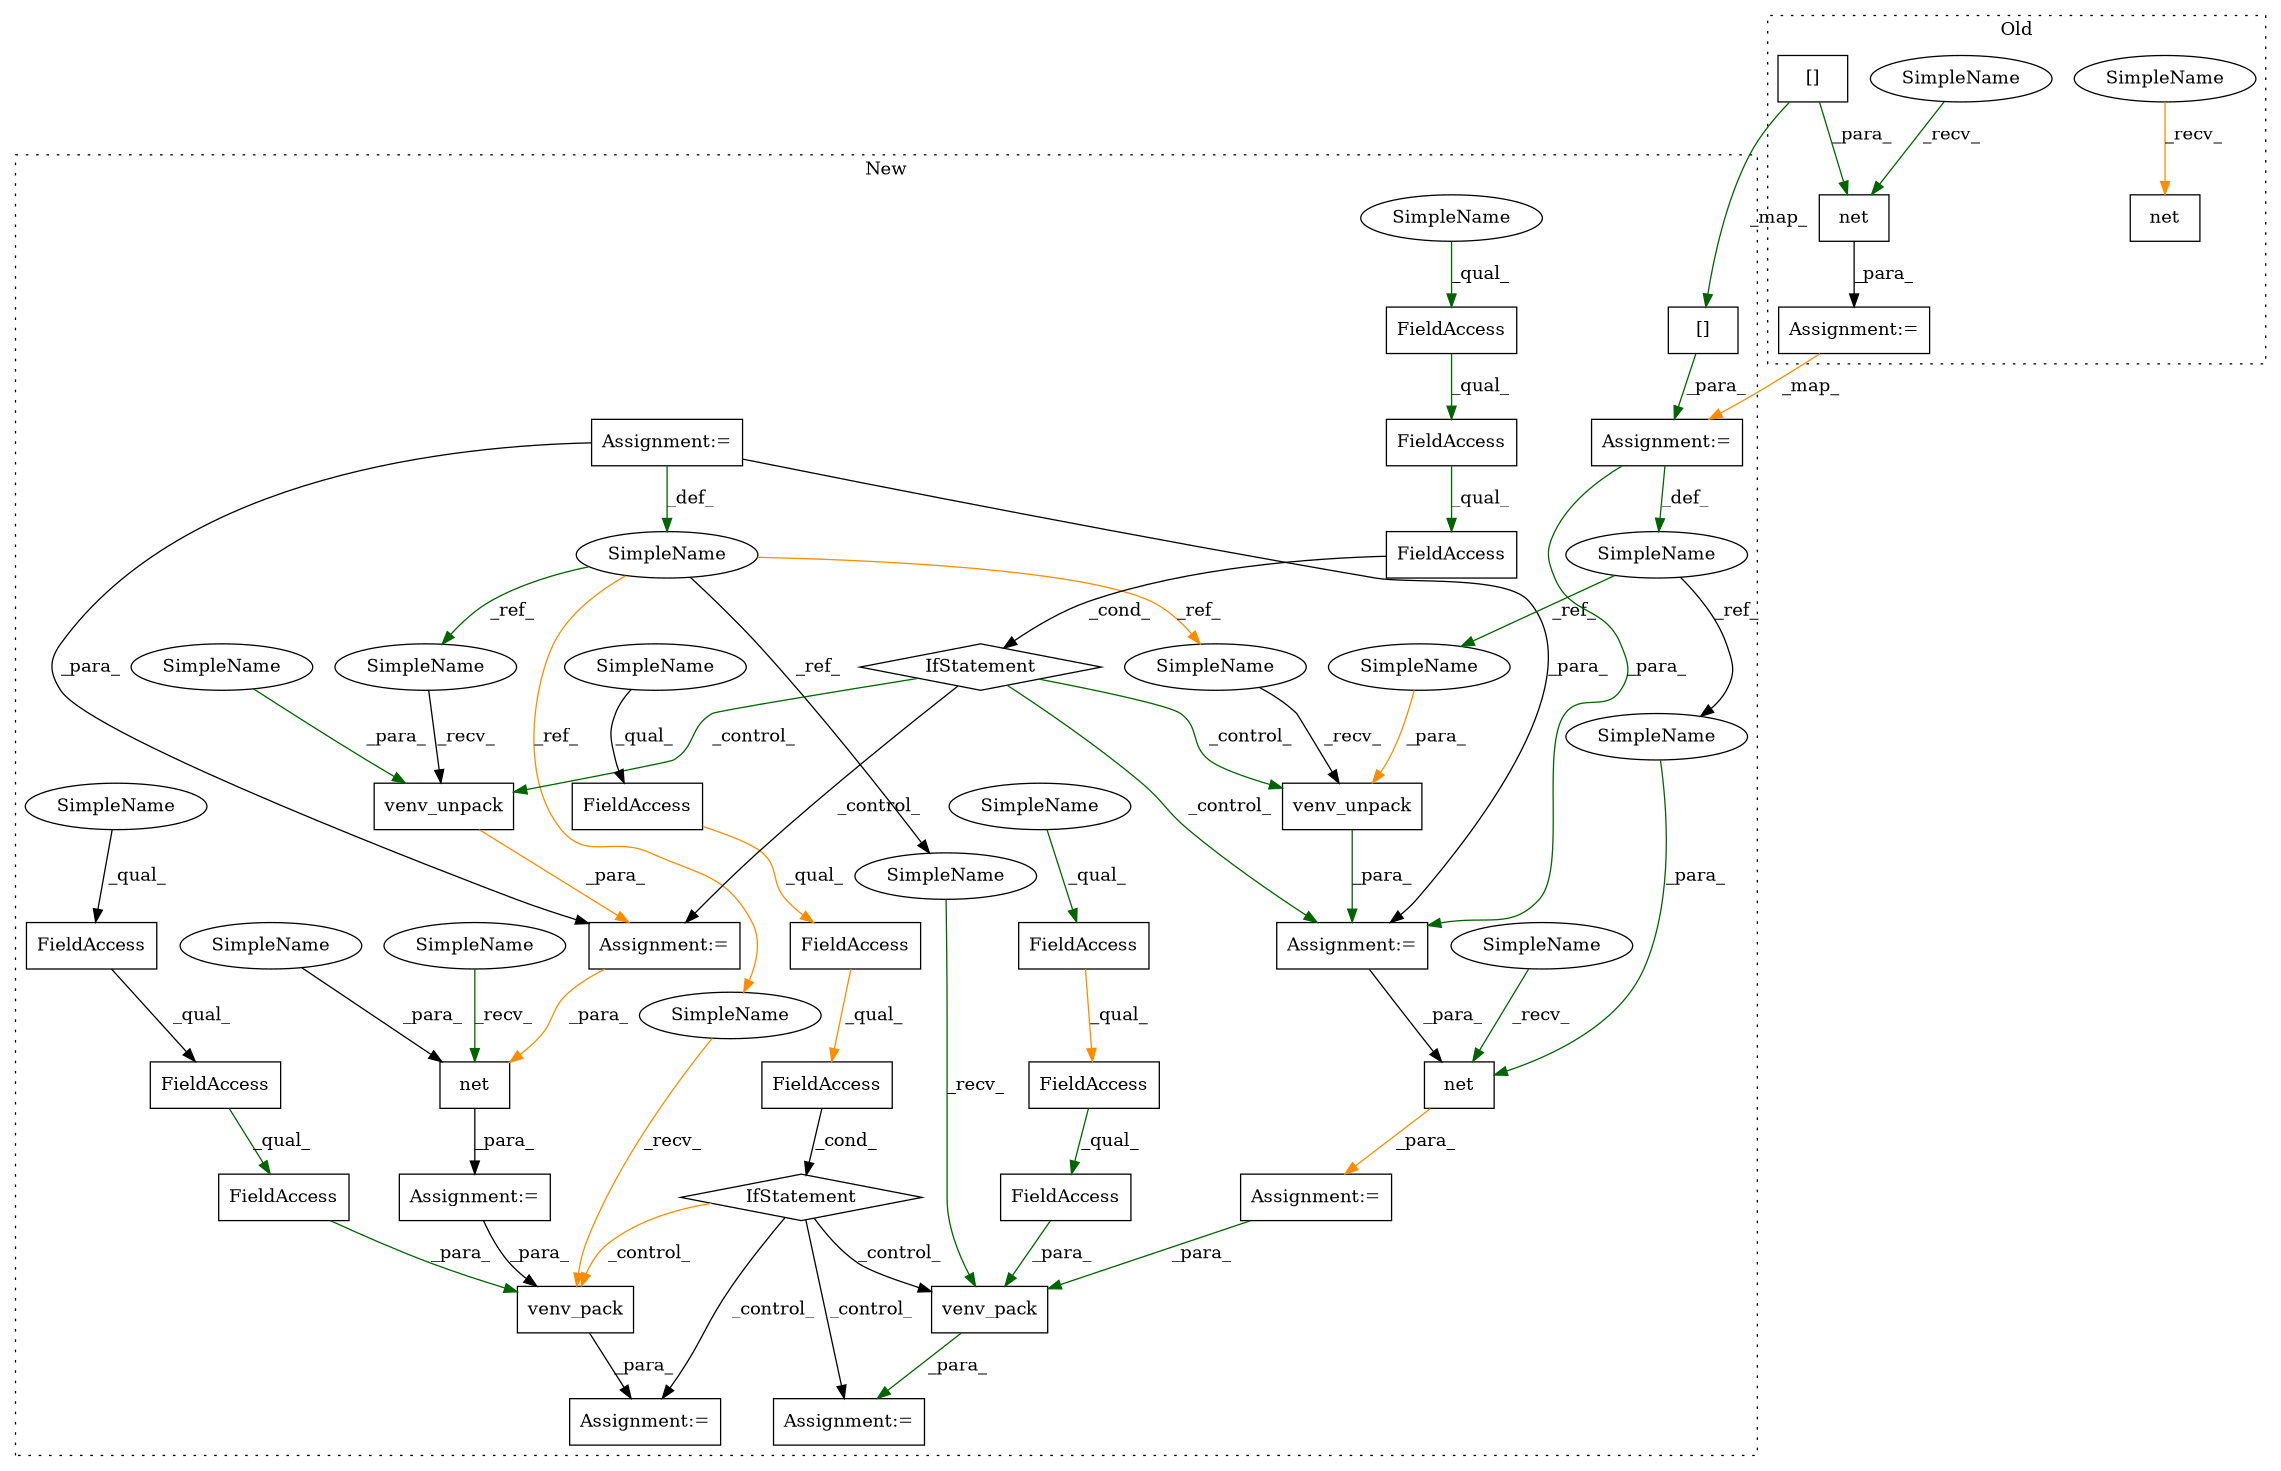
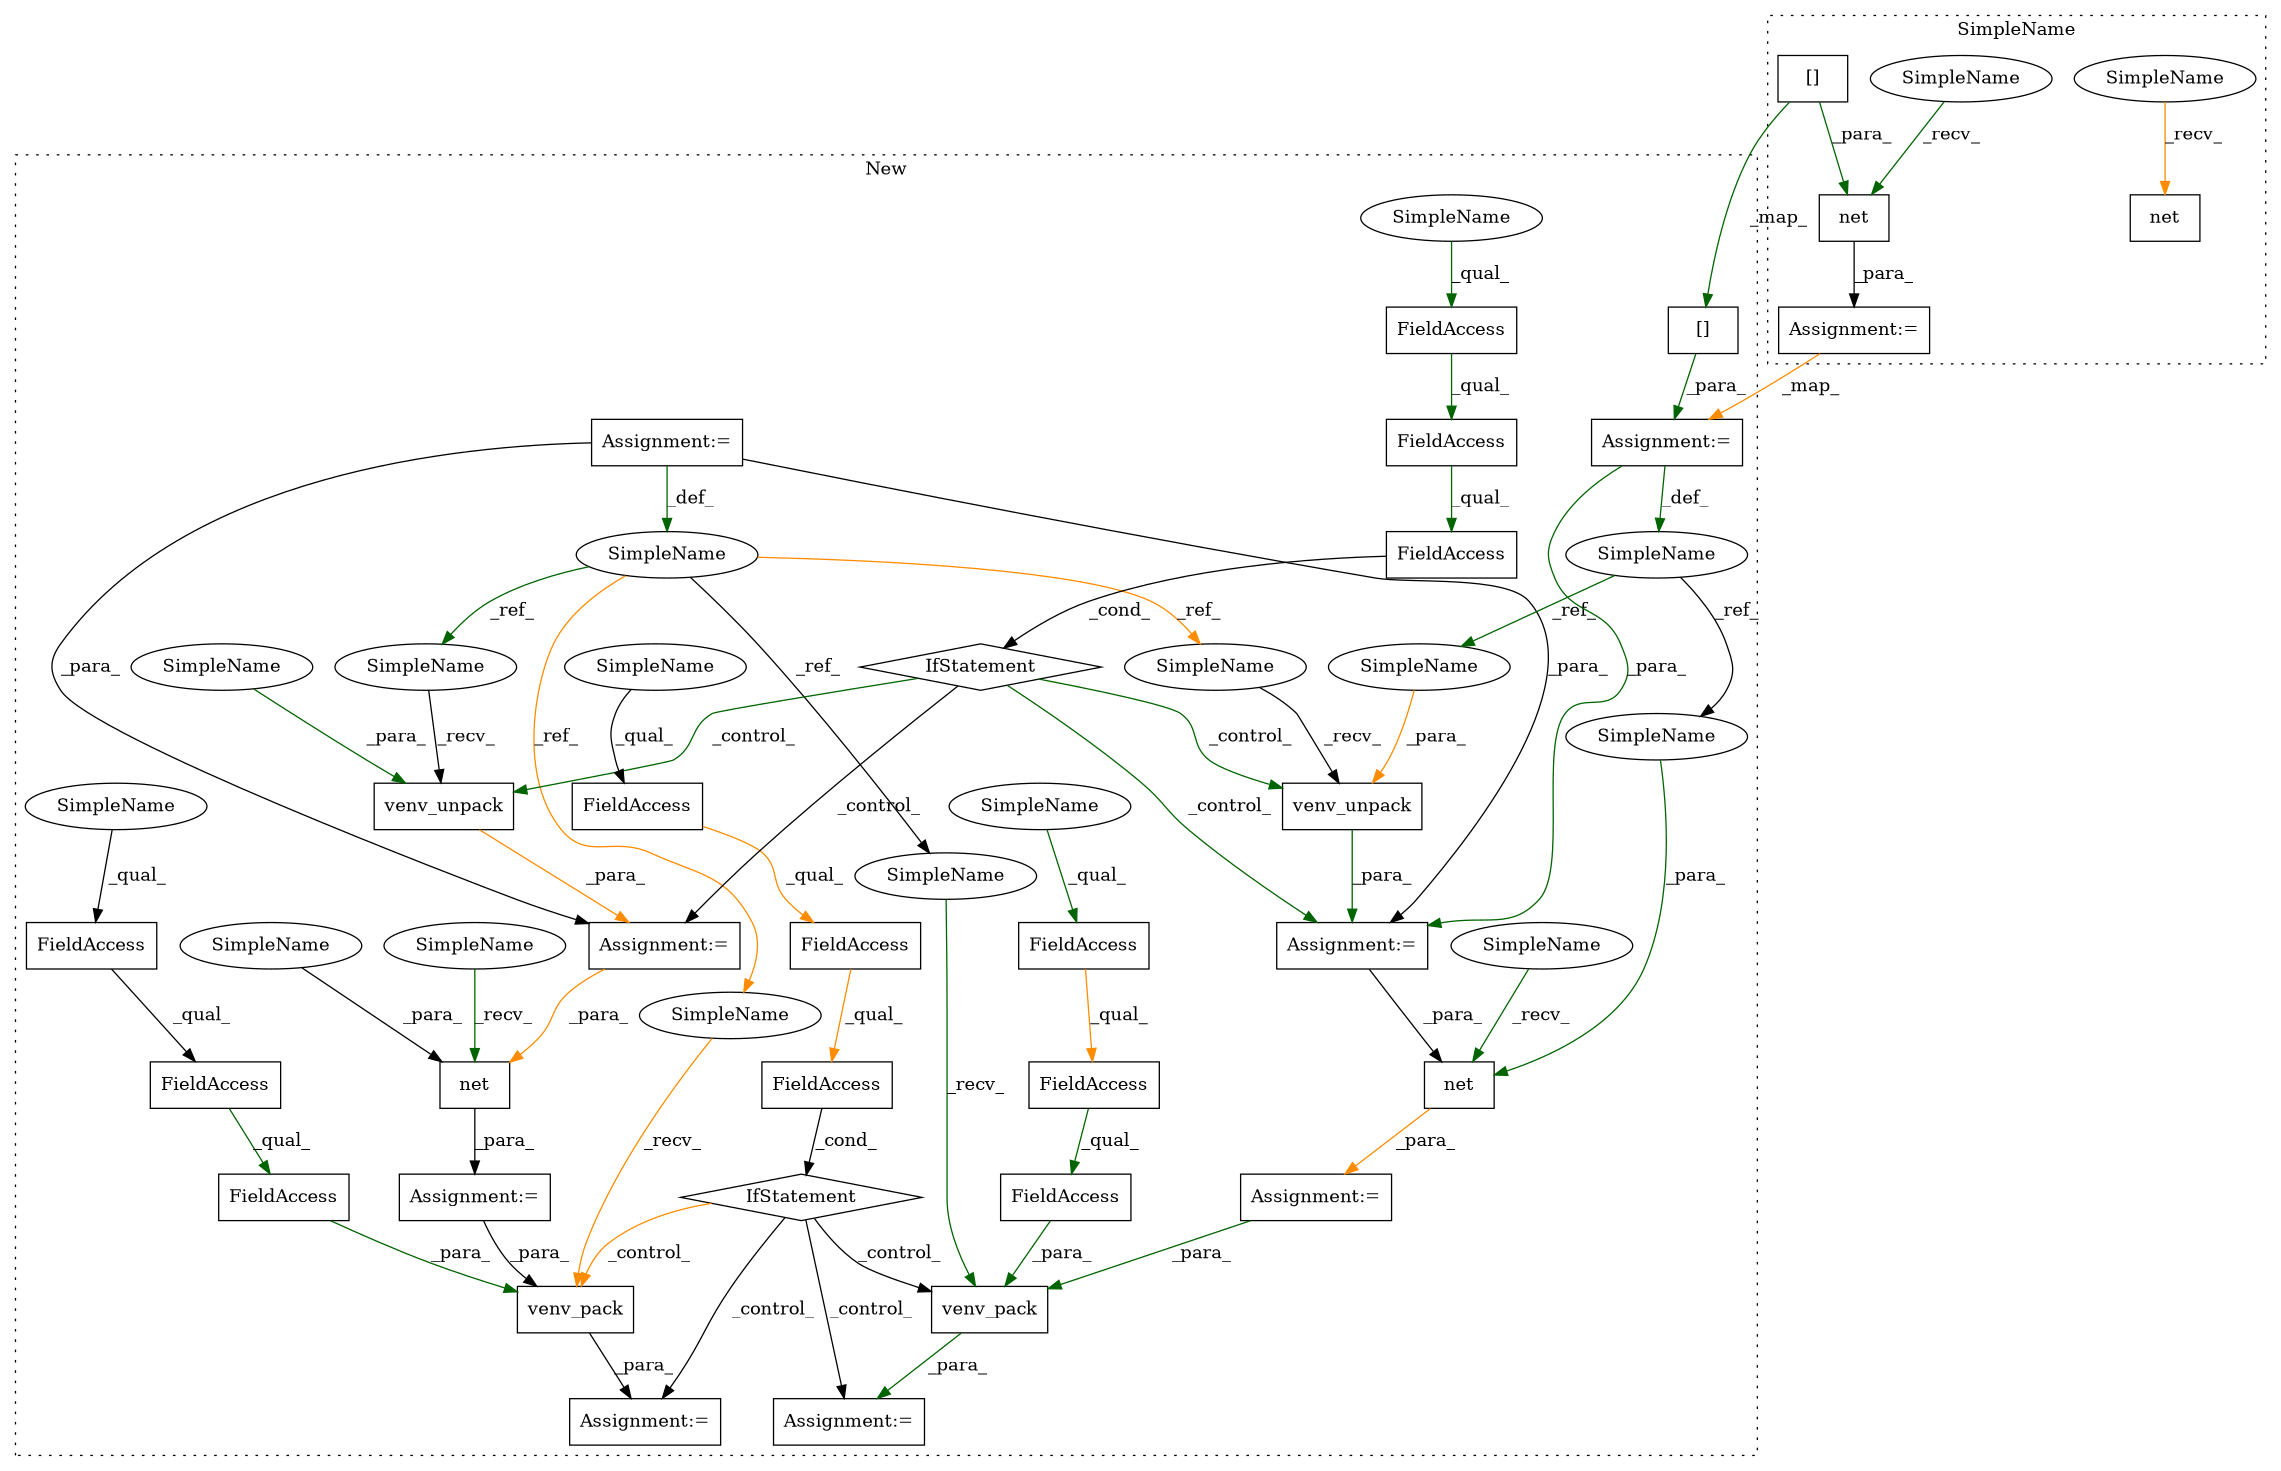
cluster "Old": label "Old" -> "SimpleName"
